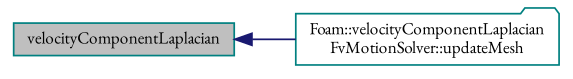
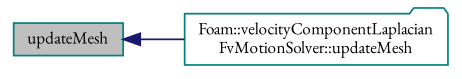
node "velocityComponentLaplacian": label "velocityComponentLaplacian" -> "updateMesh"
